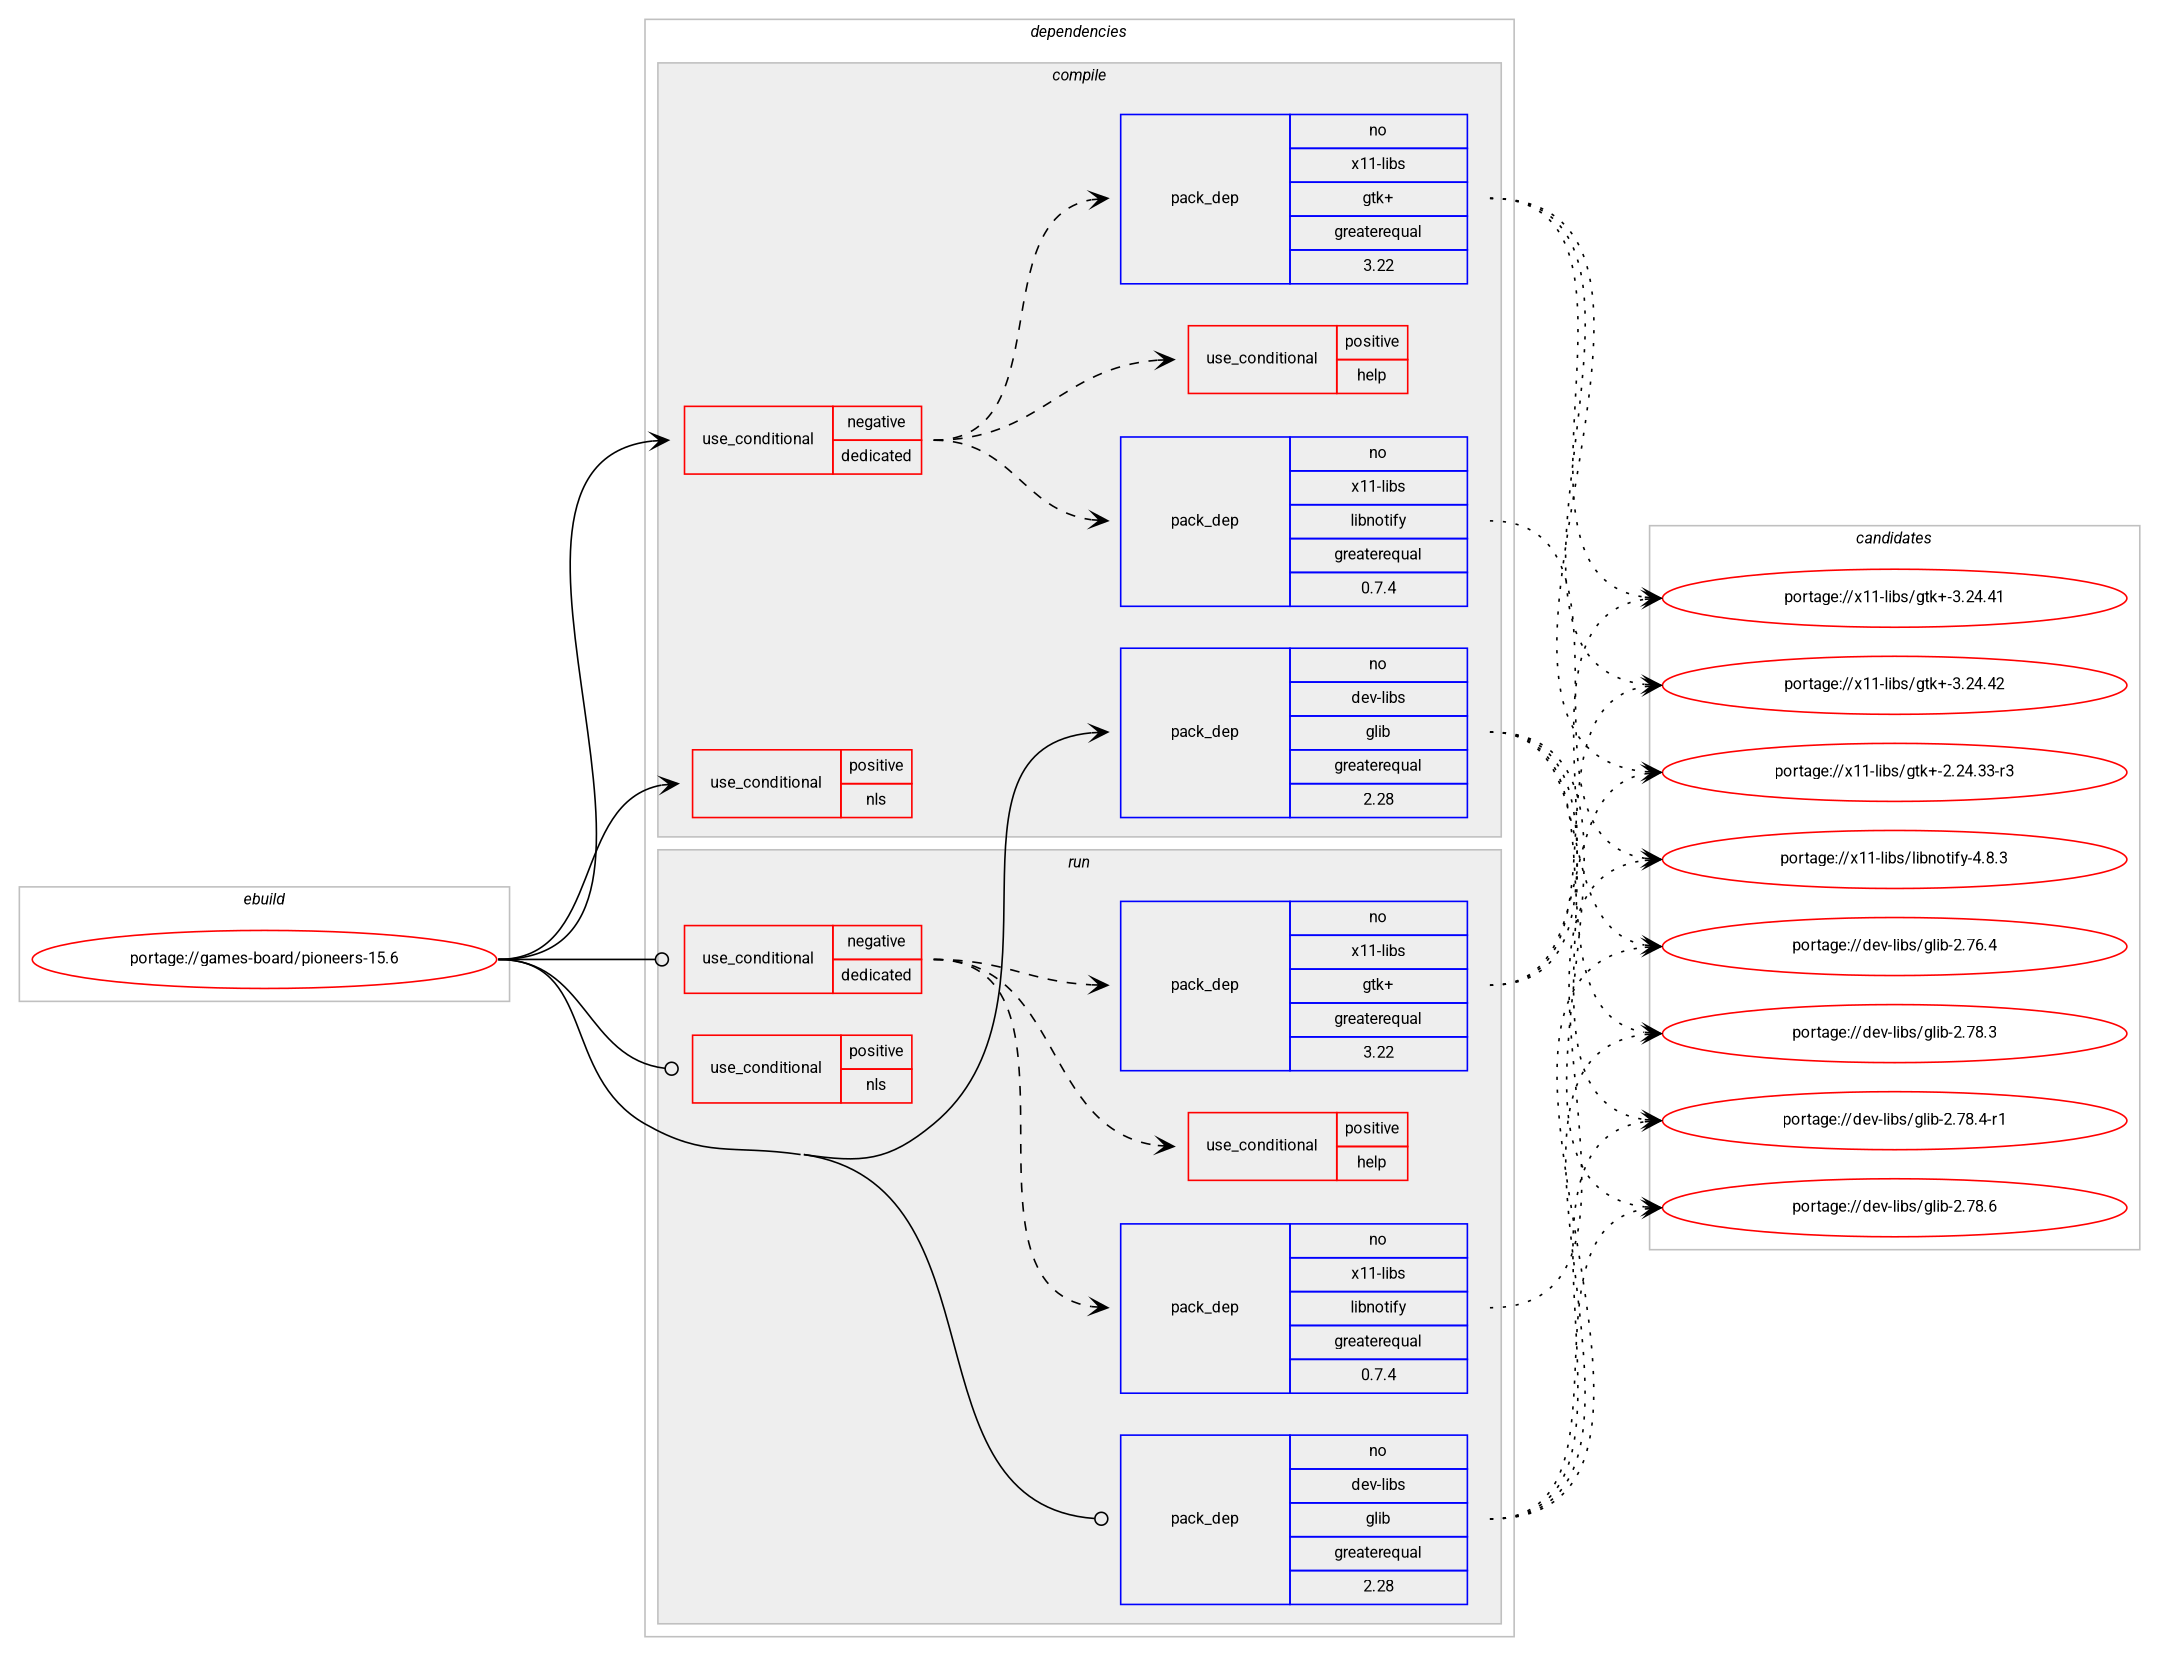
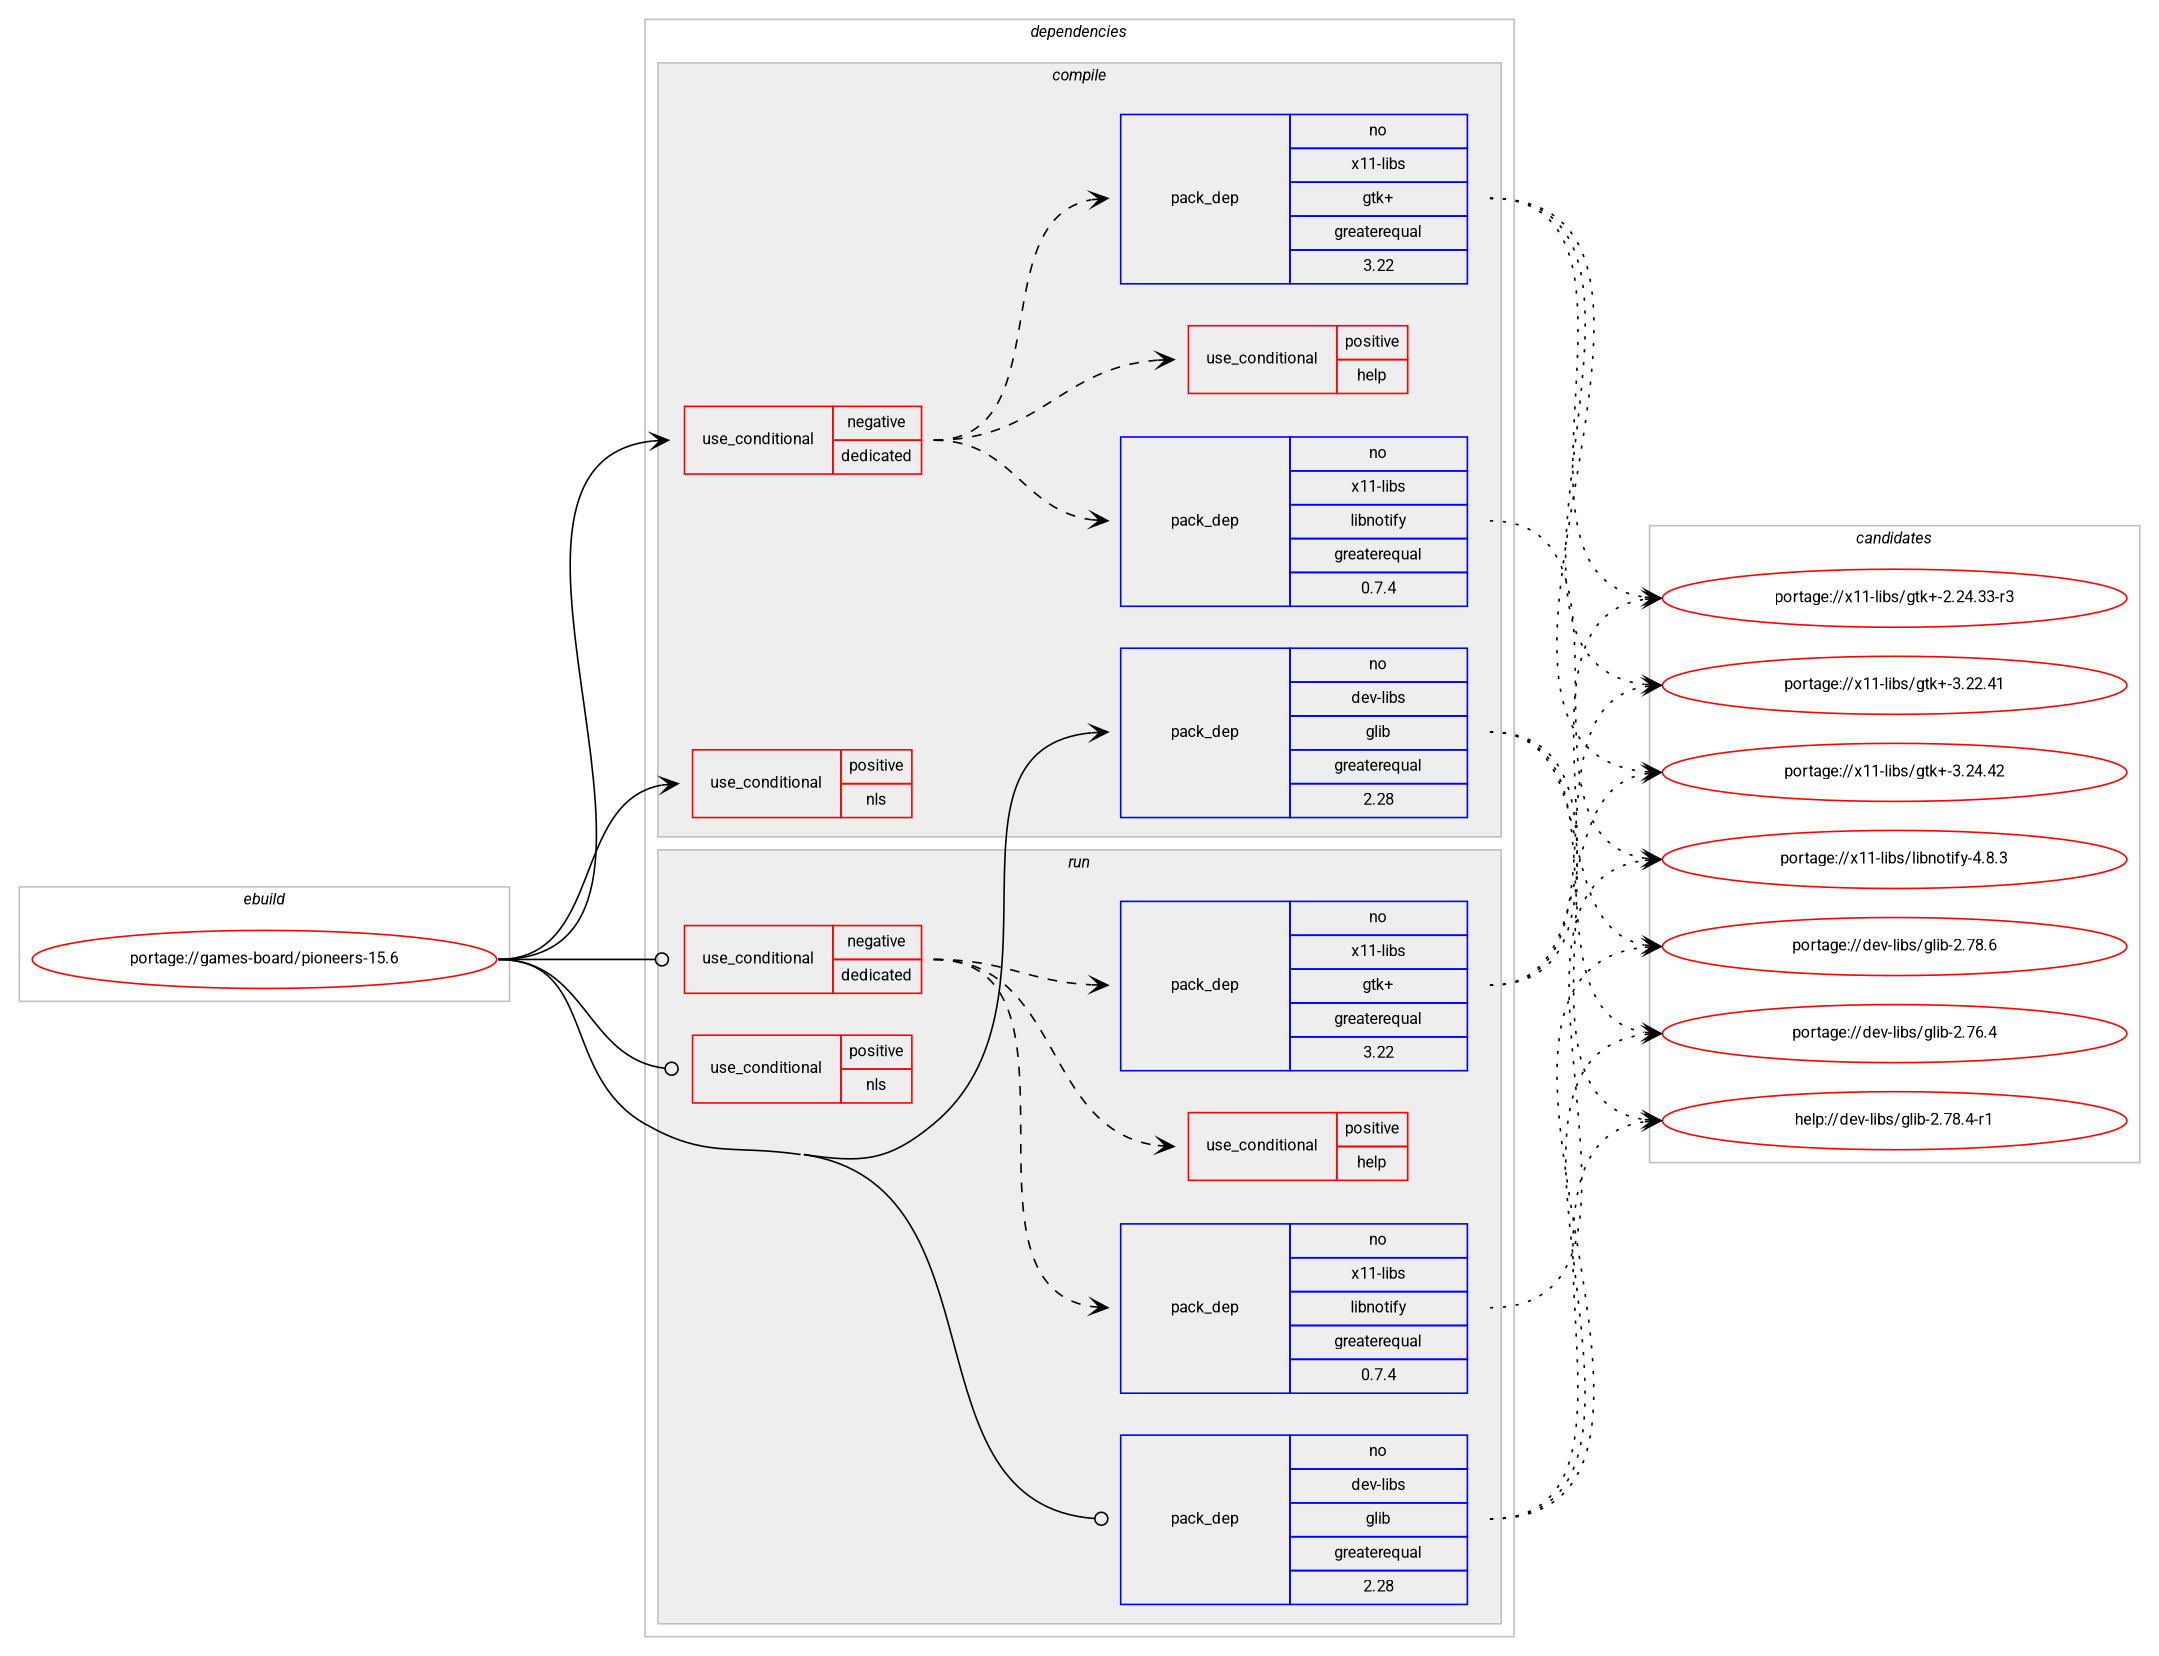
node "portage://x11-libs/gtk+-3.24.41": label "portage://x11-libs/gtk+-3.24.41" -> "portage://x11-libs/gtk+-3.22.41"
node "portage://dev-libs/glib-2.78.3": removed
node "portage://dev-libs/glib-2.78.4-r1": label "portage://dev-libs/glib-2.78.4-r1" -> "help://dev-libs/glib-2.78.4-r1"
